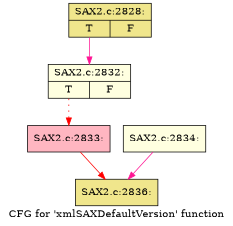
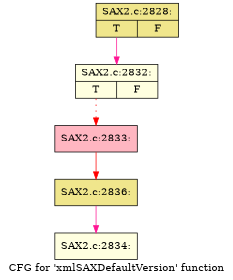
edge "SAX2.c:2834:" -> "SAX2.c:2836:": reversed
